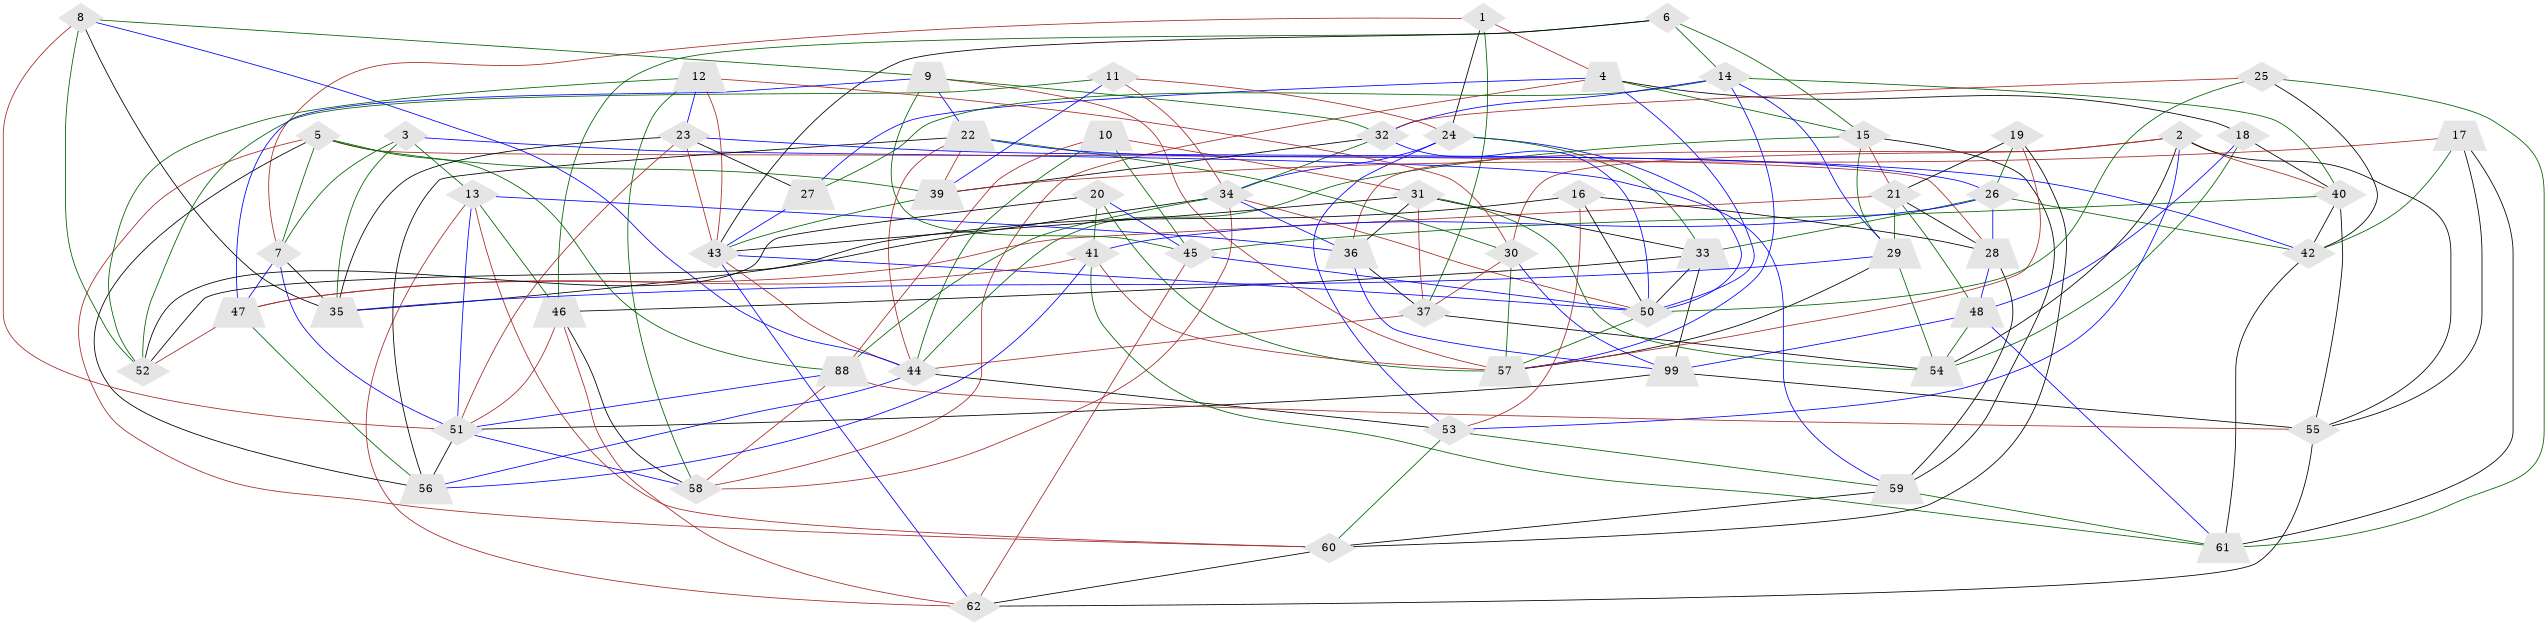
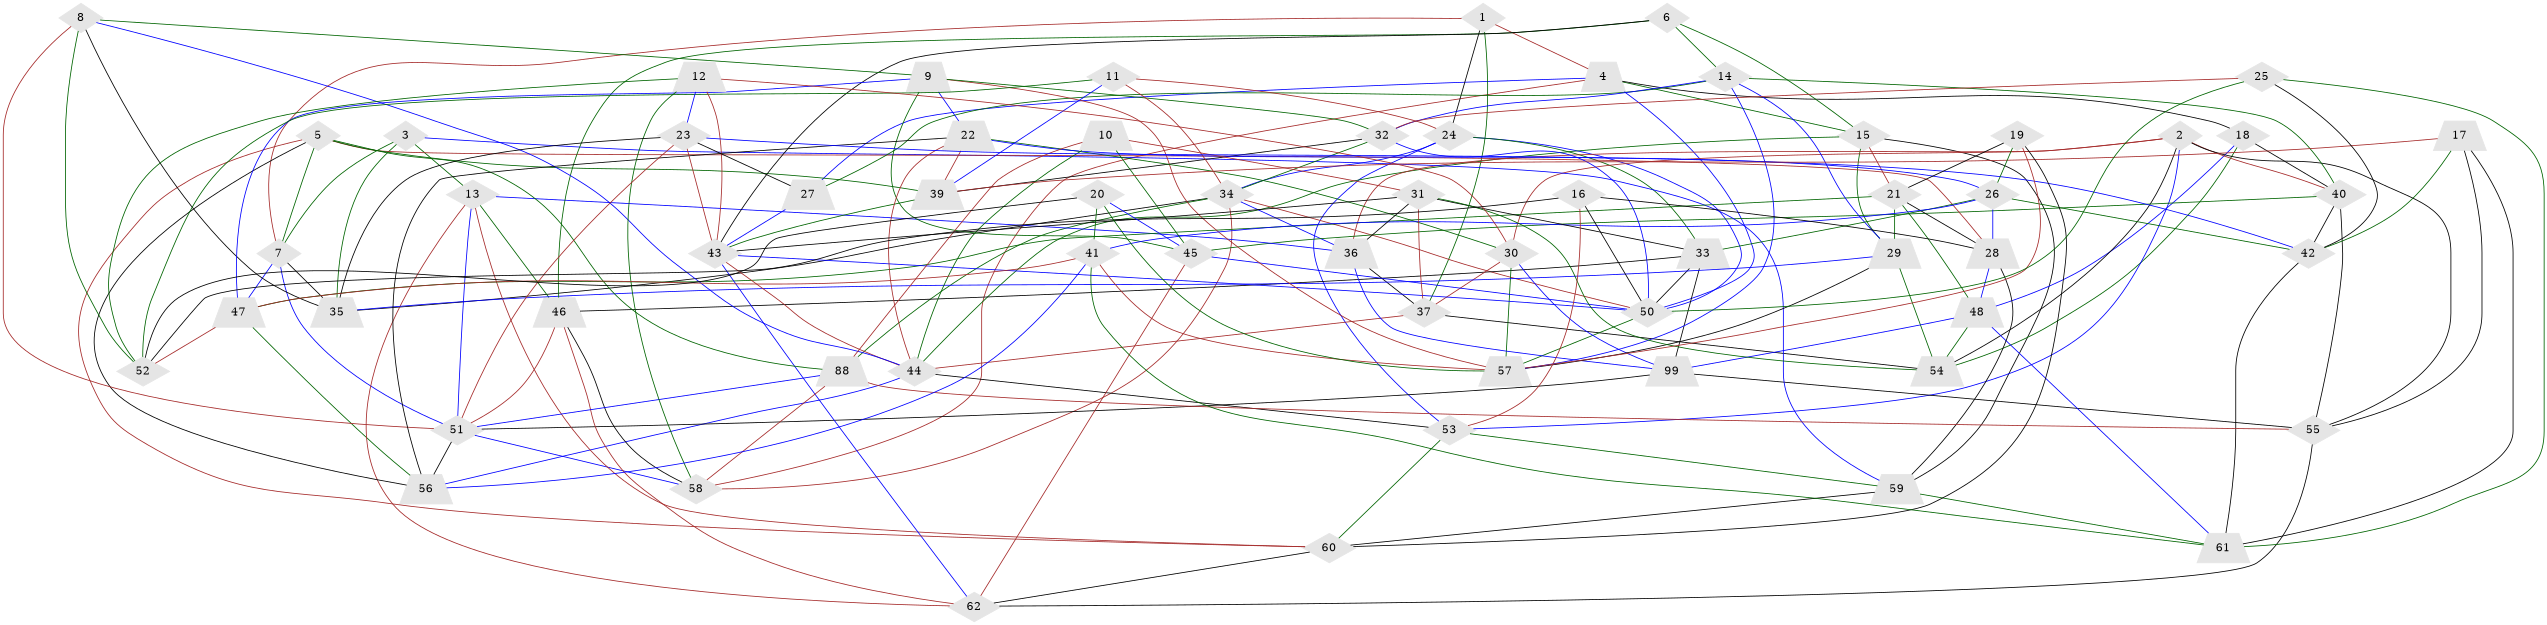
edge "21" -- "47": color brown -> darkgreen
